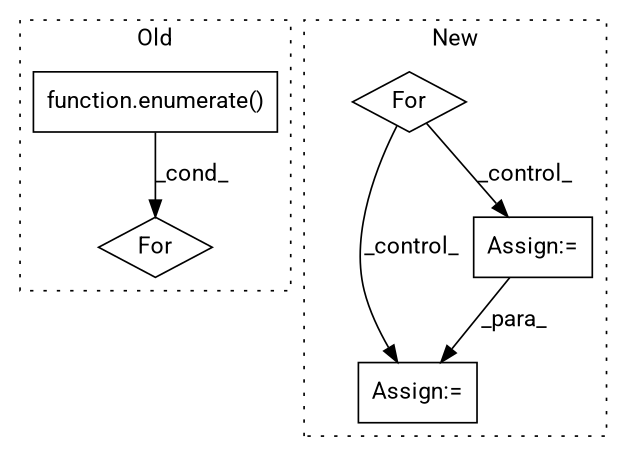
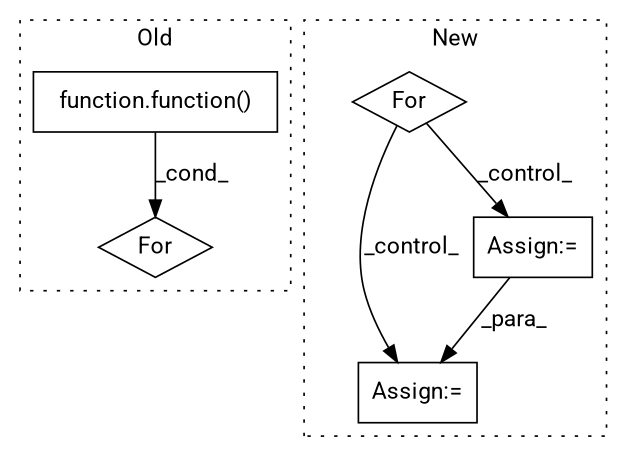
node "function.enumerate()": label "function.enumerate()" -> "function.function()"
